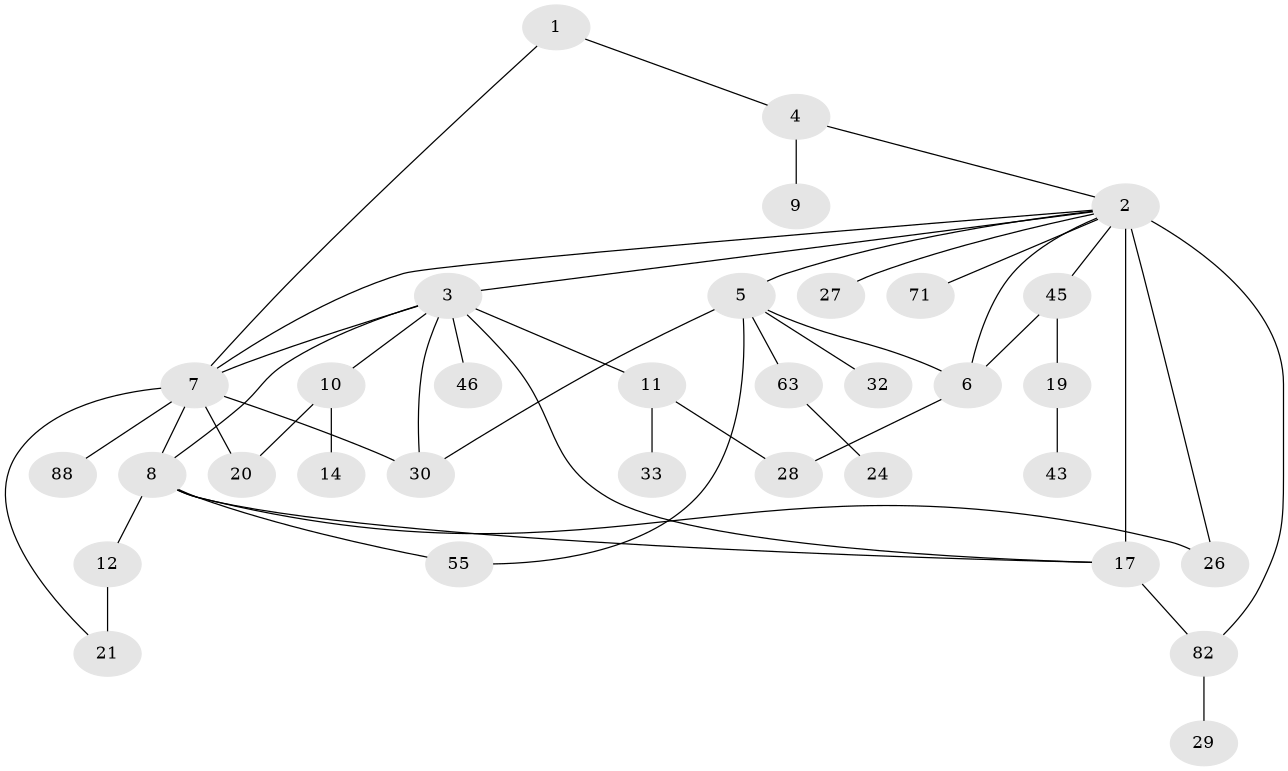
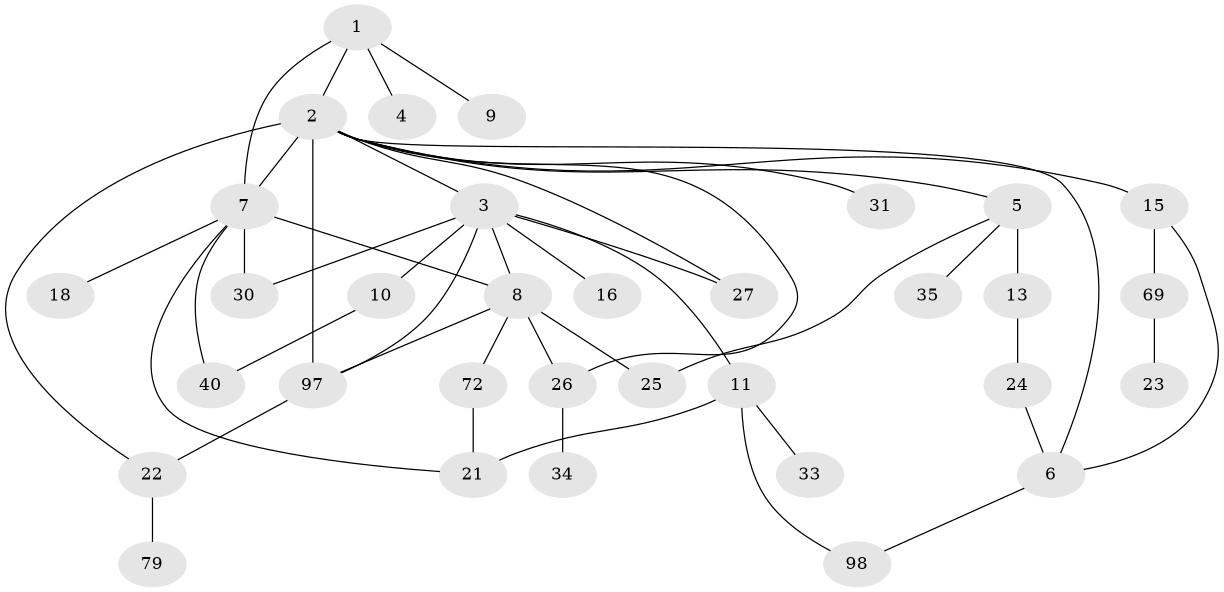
edge "4" -- "9": now "1" -- "9"
edge "4" -- "2": now "1" -- "2"
node "71": label "71" -> "31"
node "45": label "45" -> "15"
edge "3" -- "7": now "3" -- "27"
edge "5" -- "6": now "24" -- "6"
edge "5" -- "30": removed
node "46": label "46" -> "16"
node "63": label "63" -> "13"
node "32": label "32" -> "35"
node "19": label "19" -> "69"
edge "11" -- "21": added
node "88": label "88" -> "18"
node "20": label "20" -> "40"
node "14": removed
node "34": added
node "28": label "28" -> "98"
node "43": label "43" -> "23"
node "12": label "12" -> "72"
node "55": label "55" -> "25"
node "17": label "17" -> "97"
node "82": label "82" -> "22"
node "29": label "29" -> "79"
